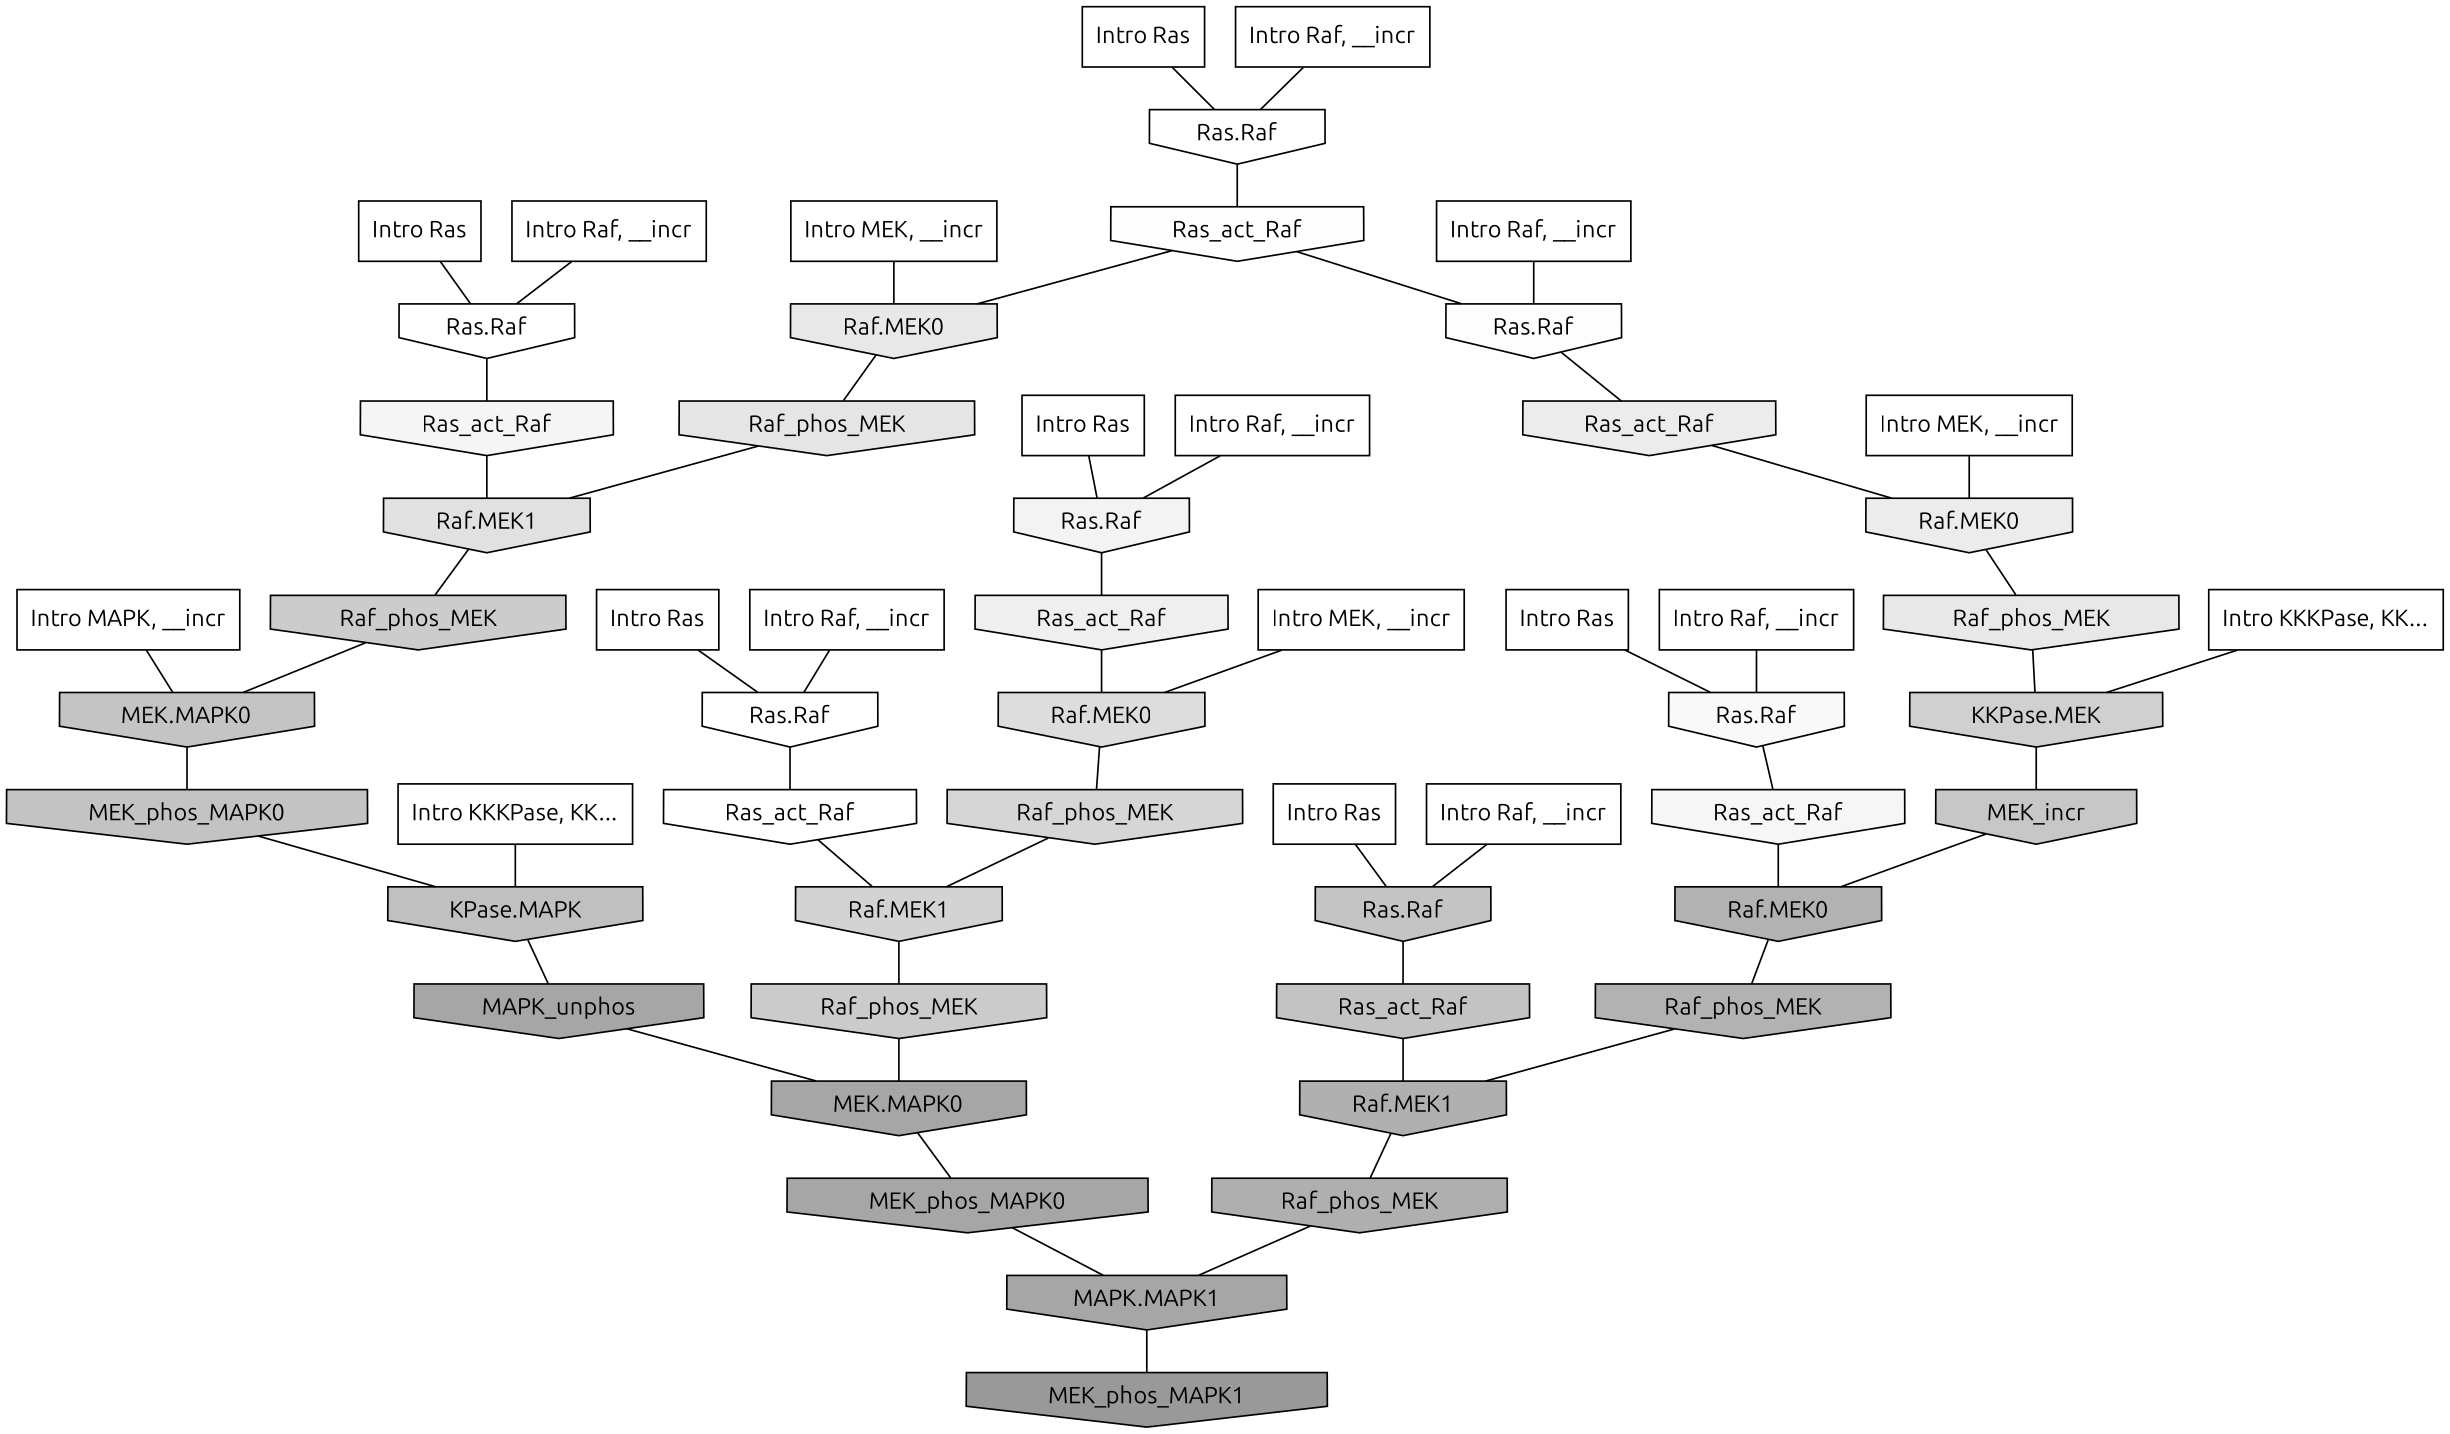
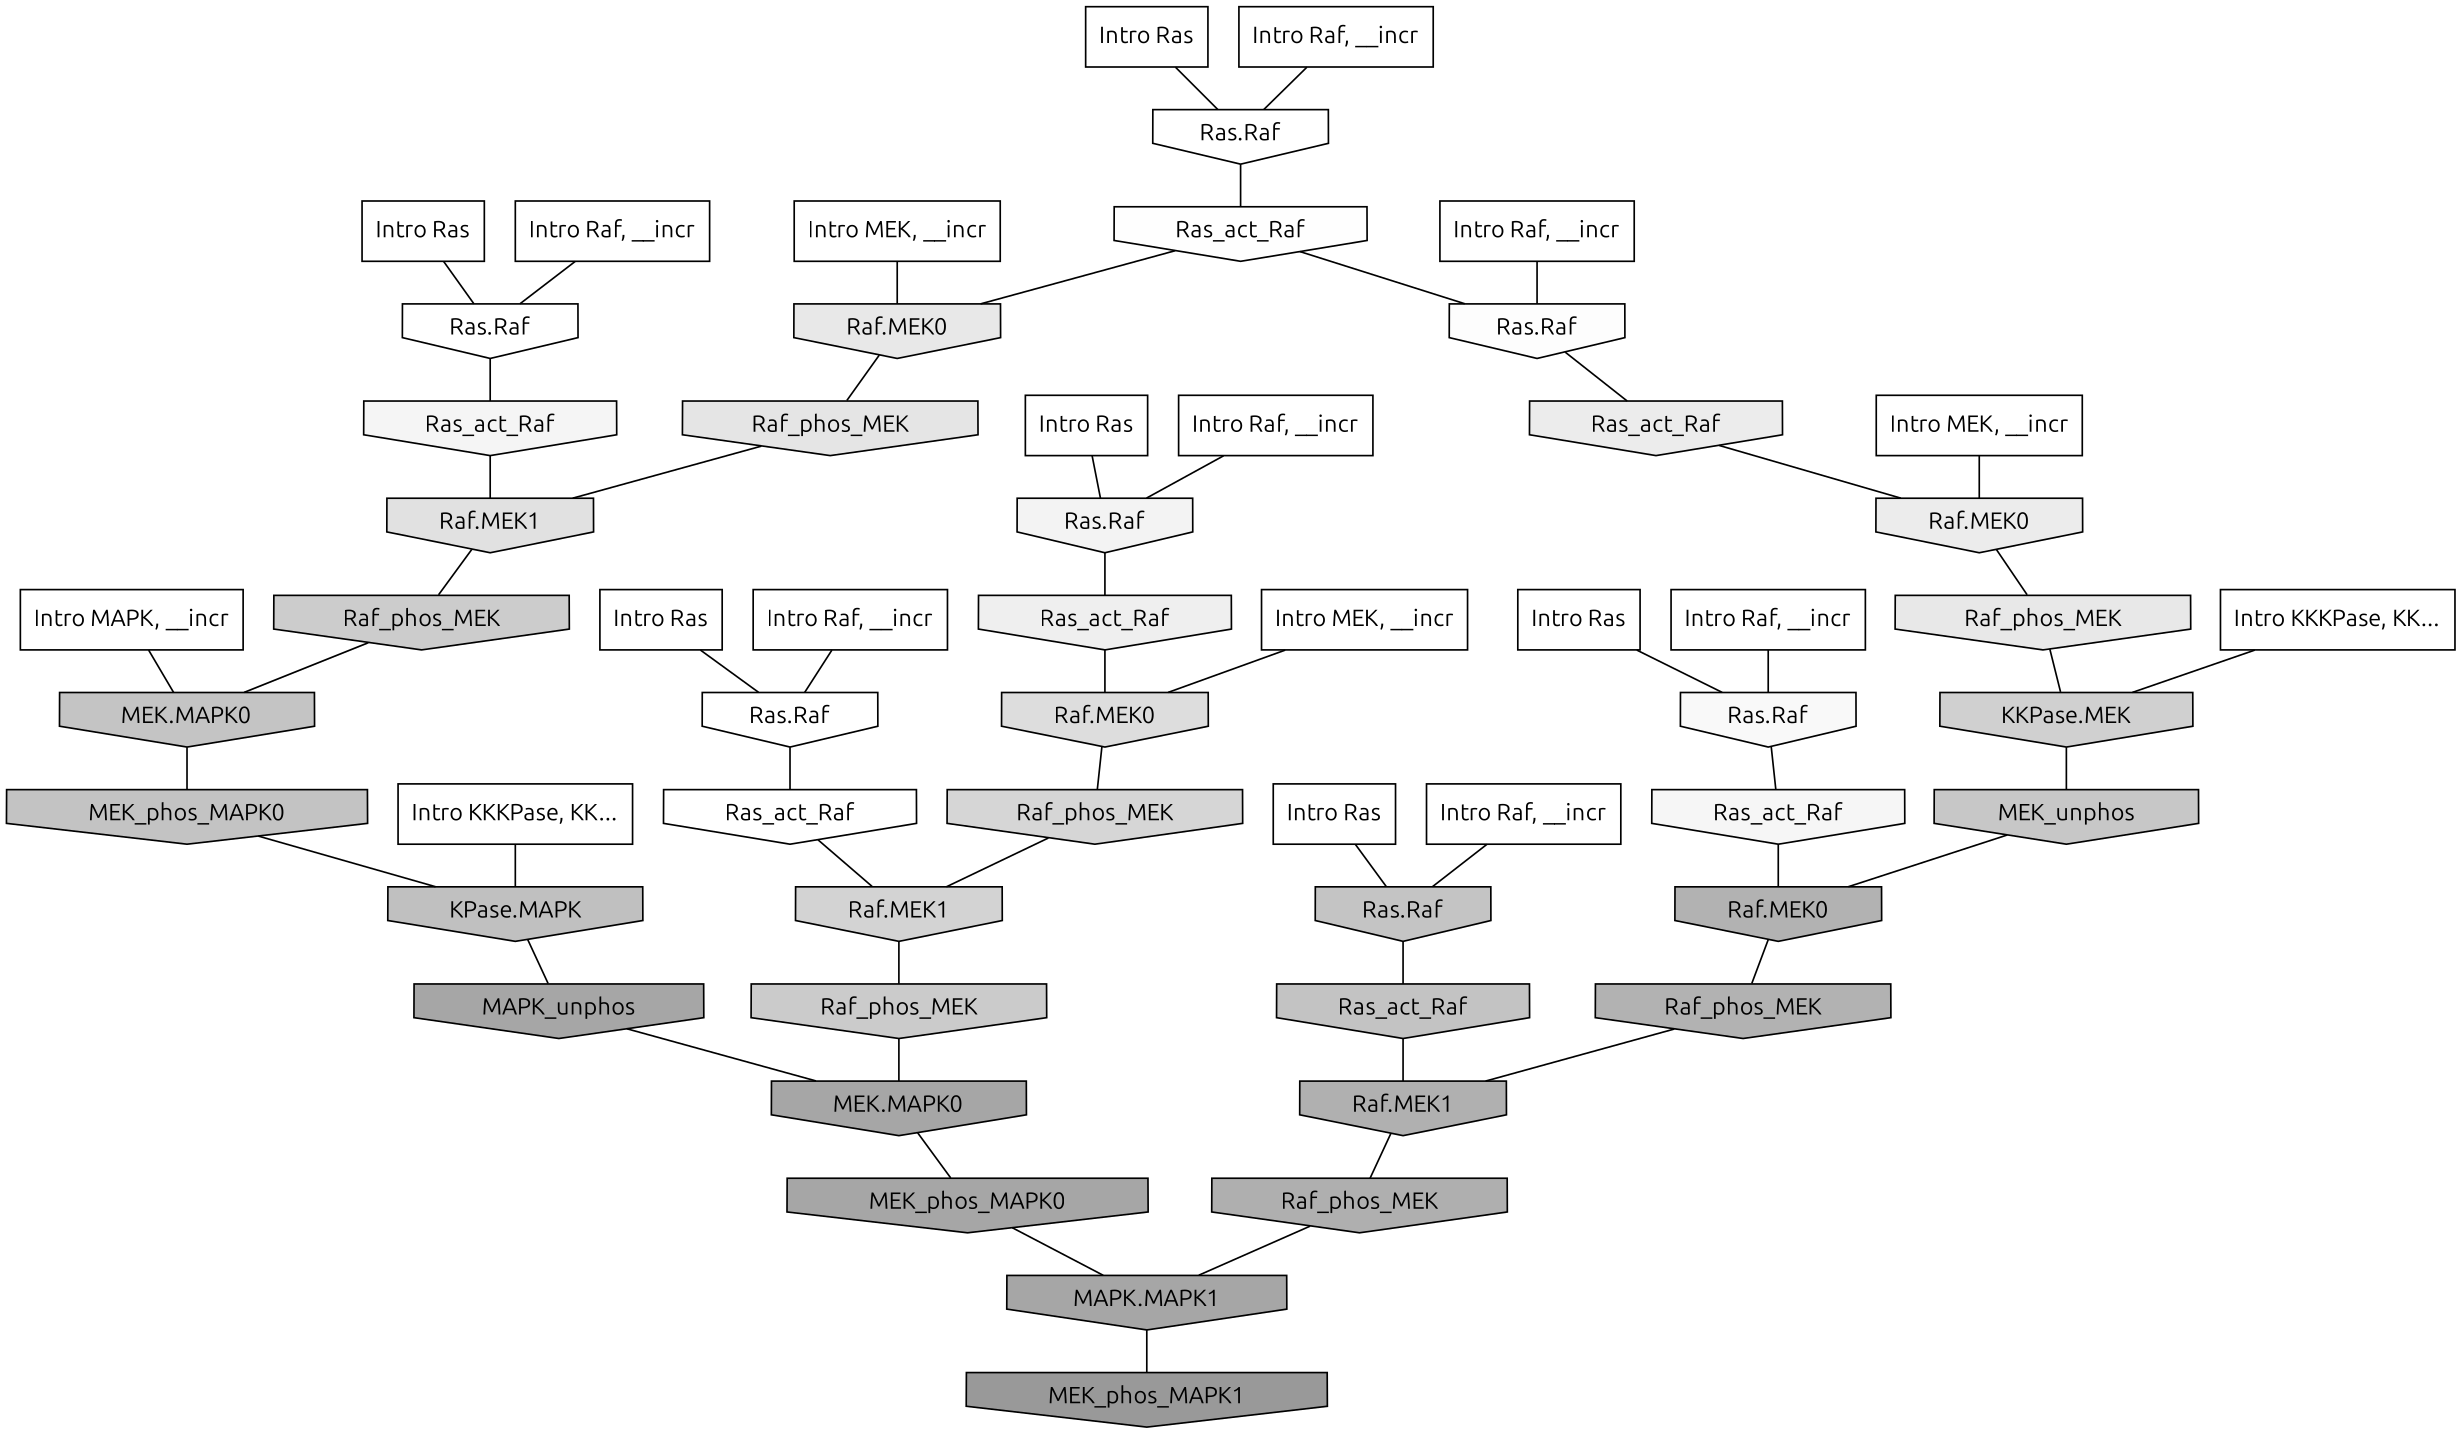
node "MEK_incr": label "MEK_incr" -> "MEK_unphos"
